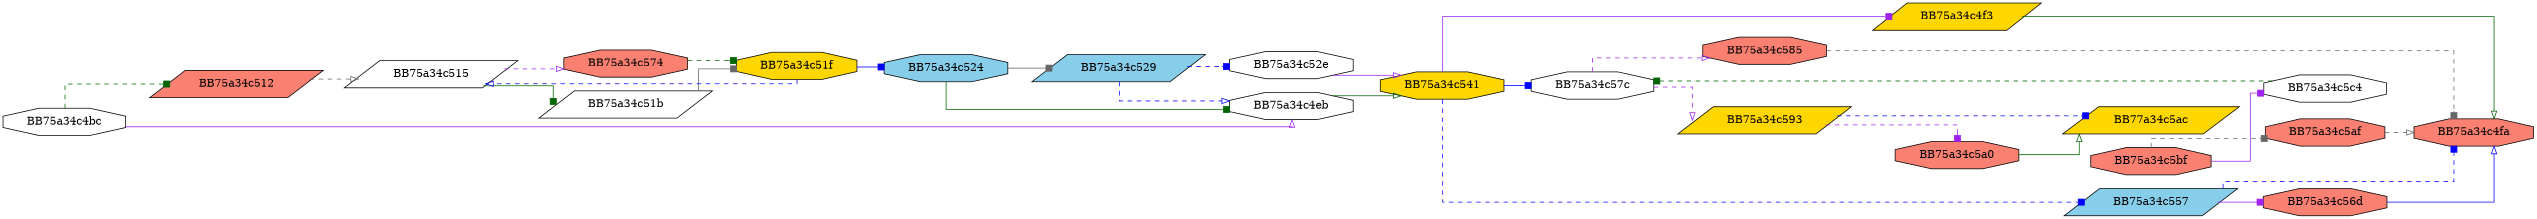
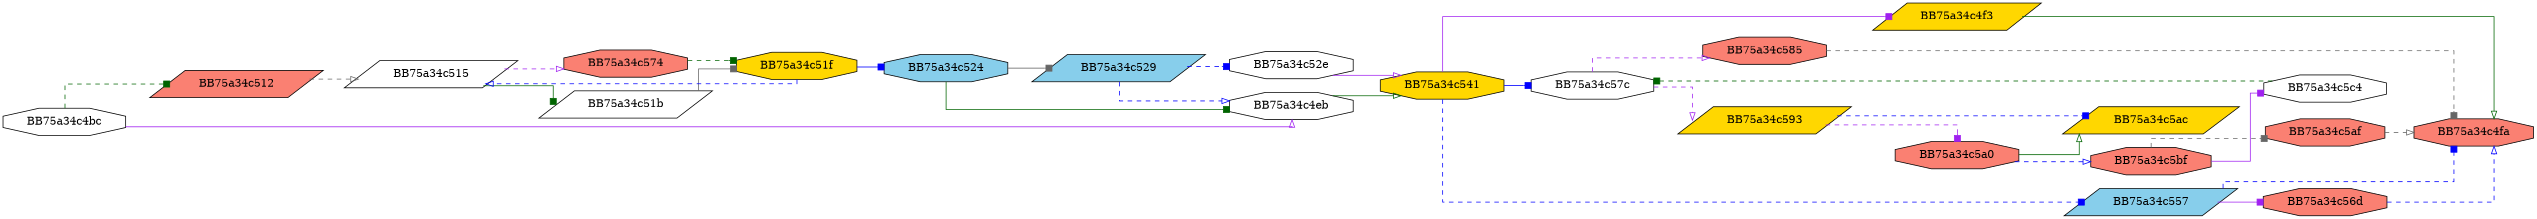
node "BB77a34c5ac": label "BB77a34c5ac" -> "BB75a34c5ac"
edge "BB75a34c5a0" -> "BB75a34c5bf": added
edge "BB75a34c56d" -> "BB75a34c4fa": style solid -> dashed
